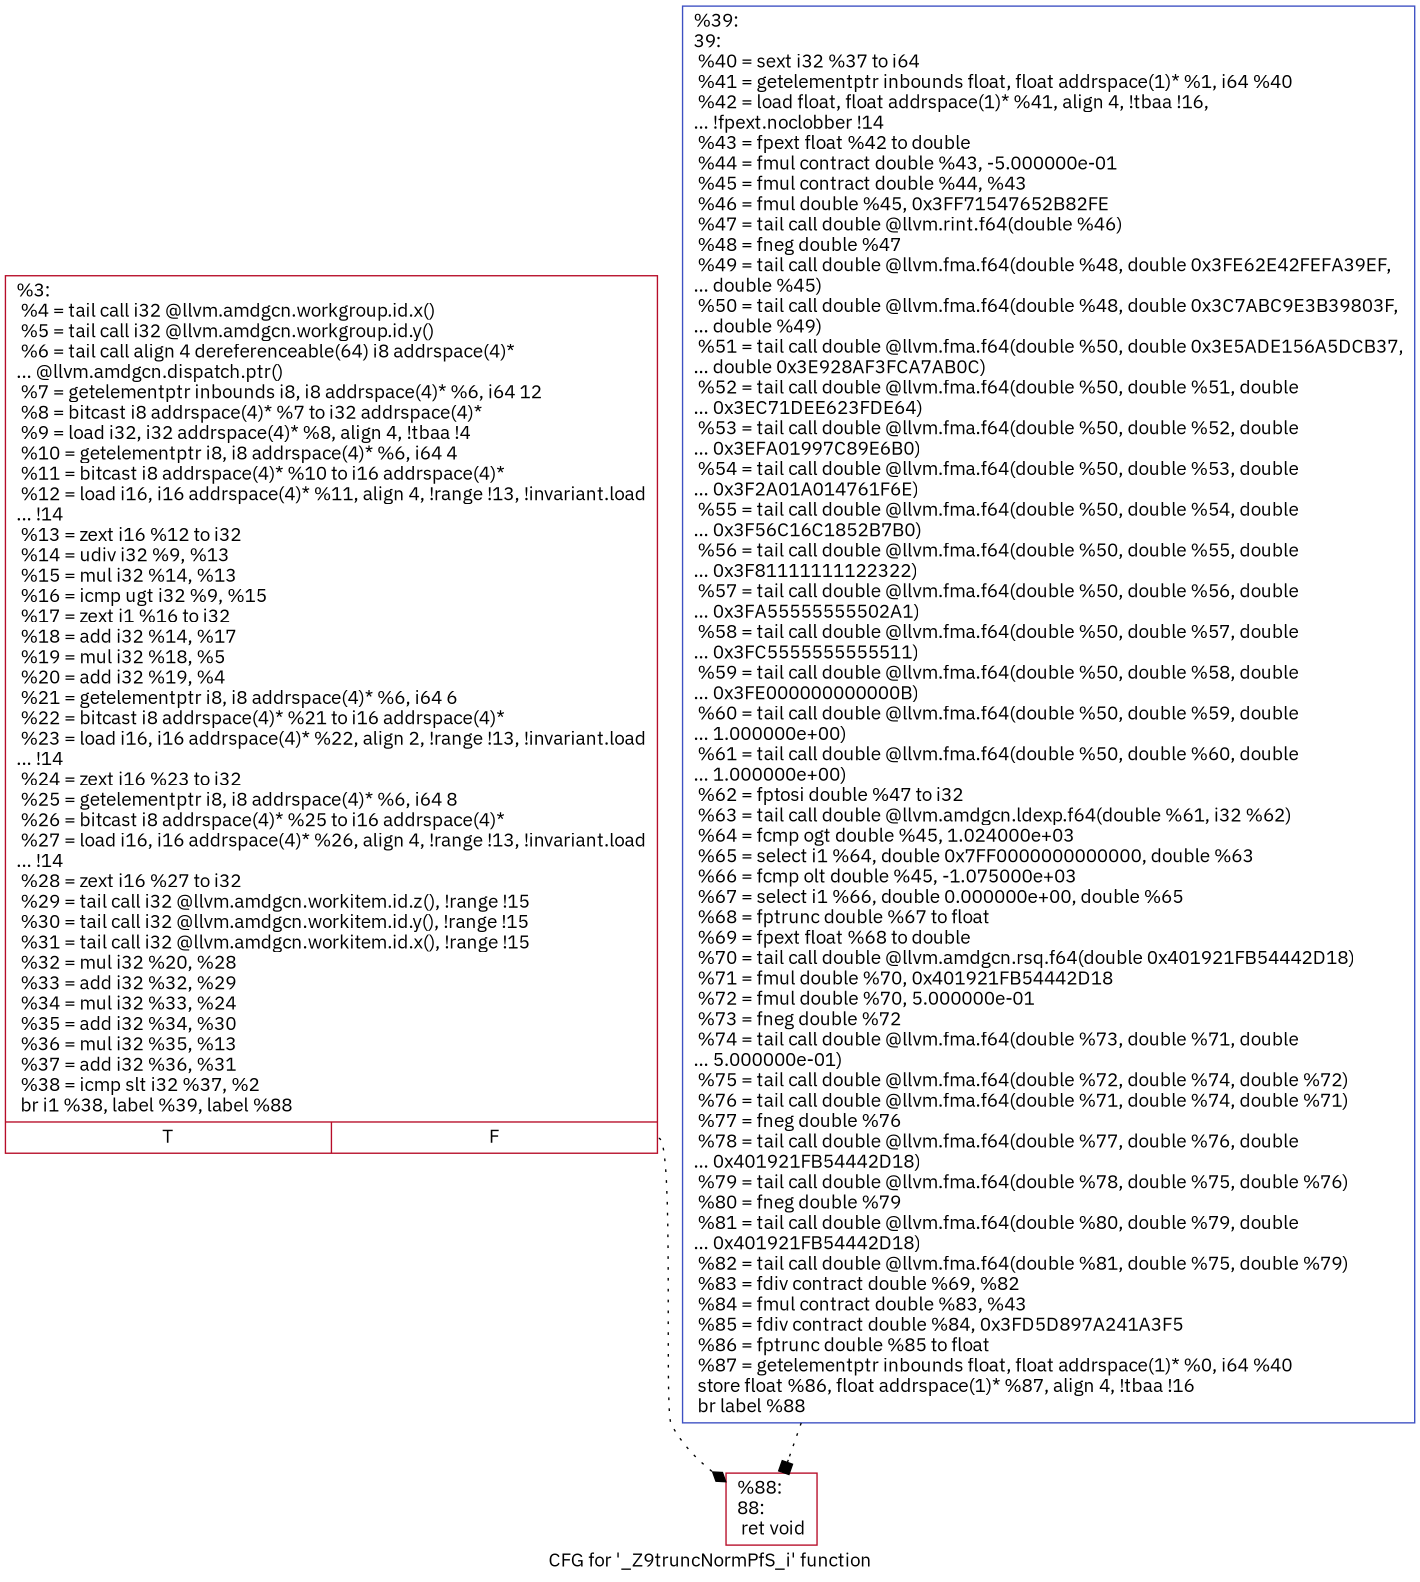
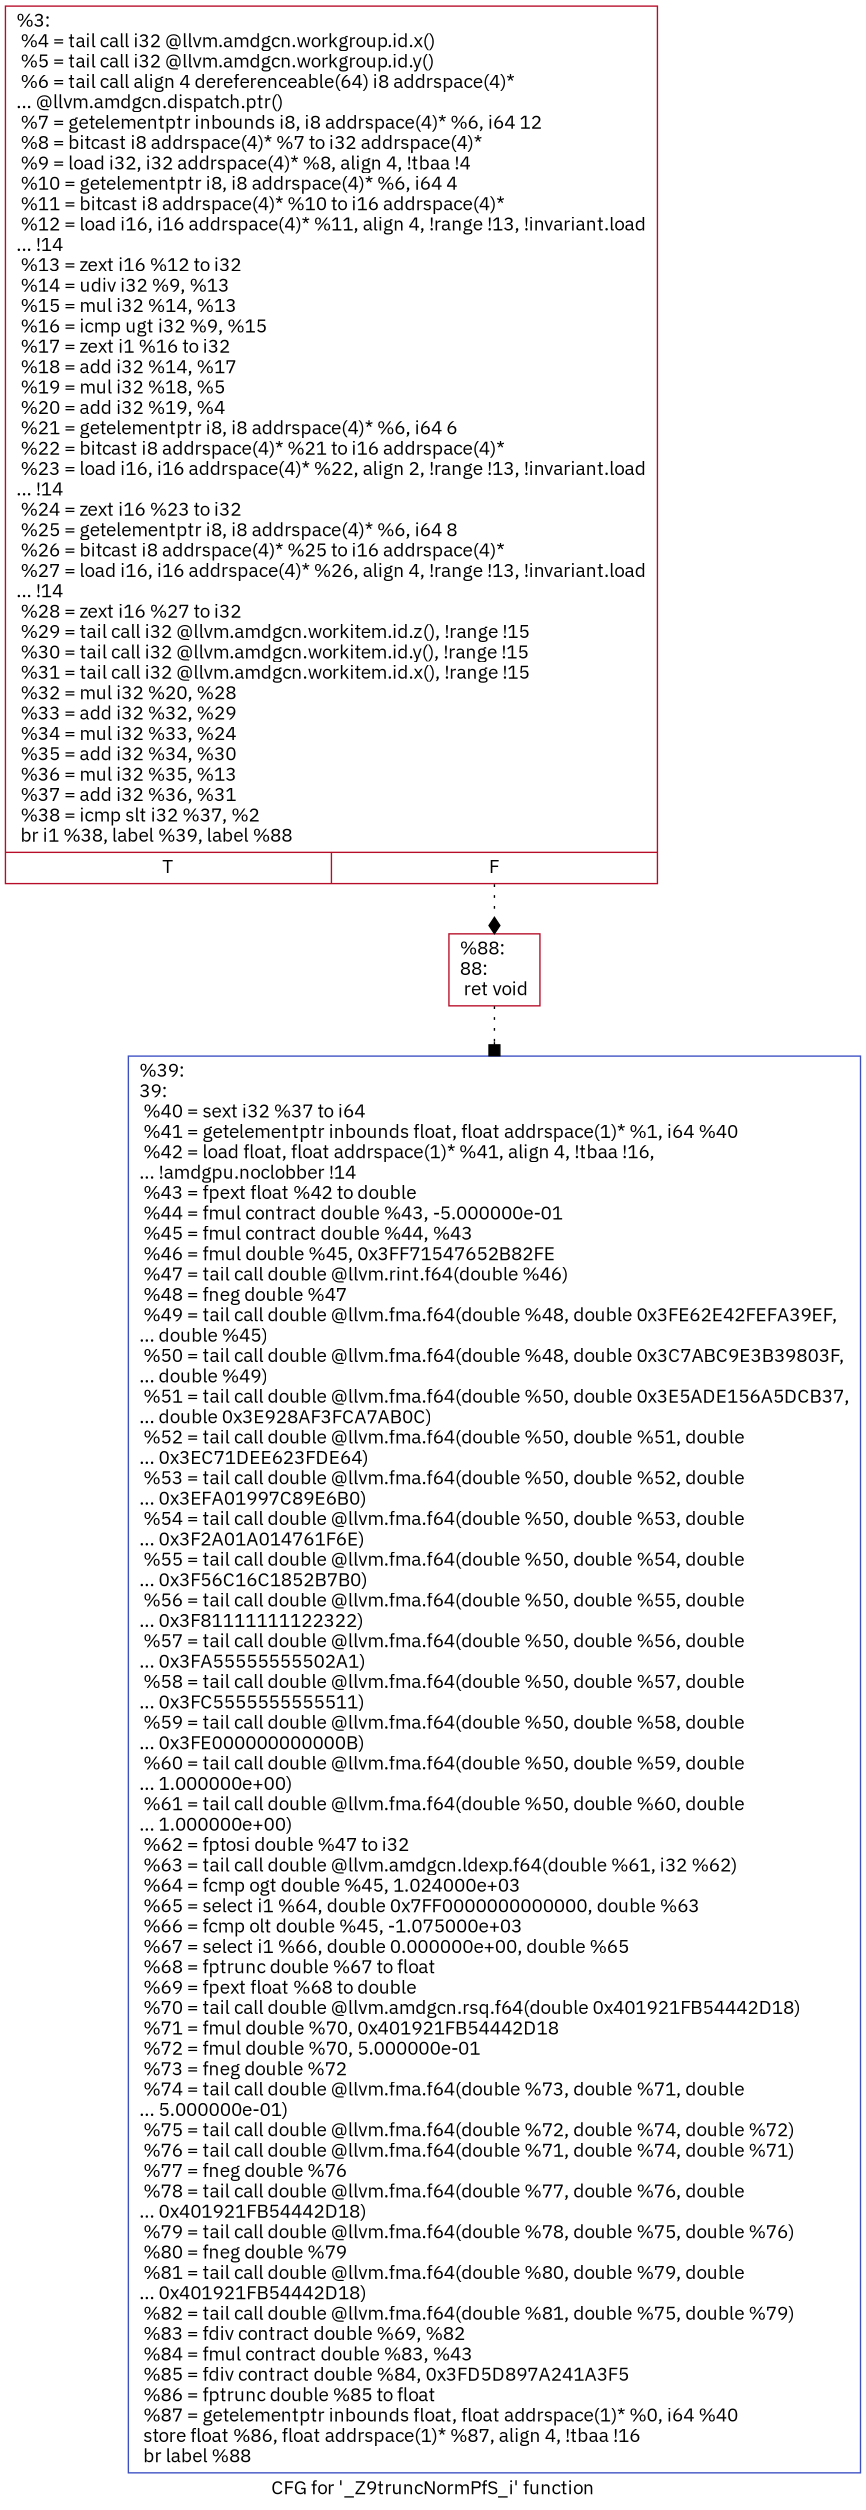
node "%39:": text "... !fpext.noclobber !14" -> "... !amdgpu.noclobber !14"
edge "%39:" -> "%88:": reversed
